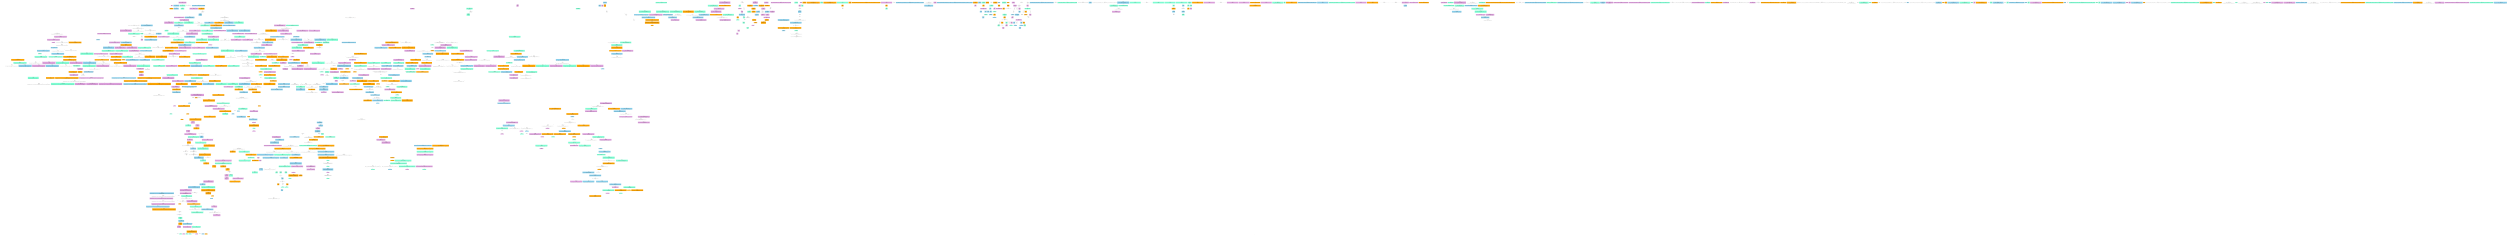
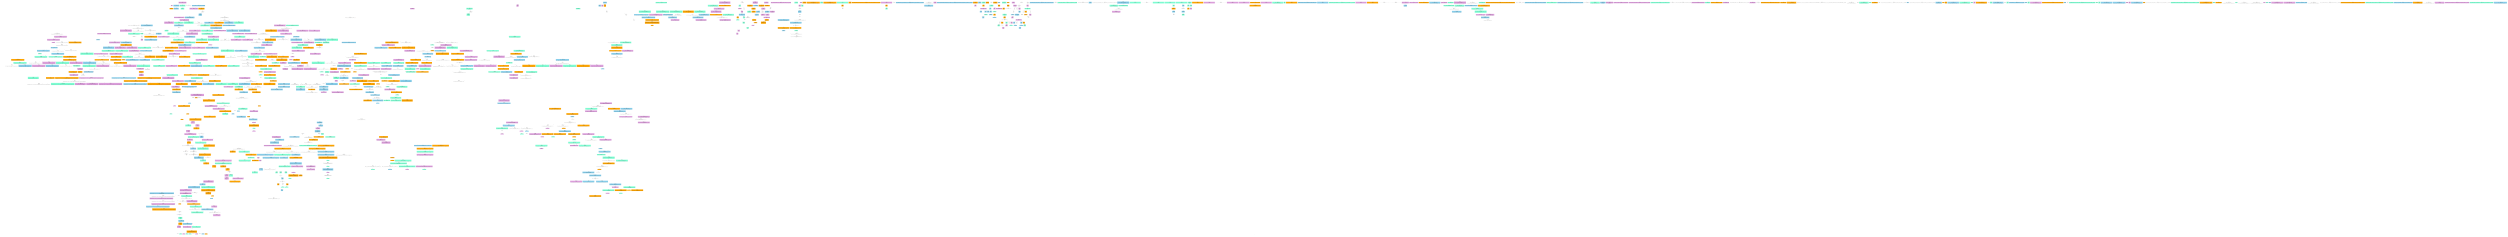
node "NodeID: 146": added
